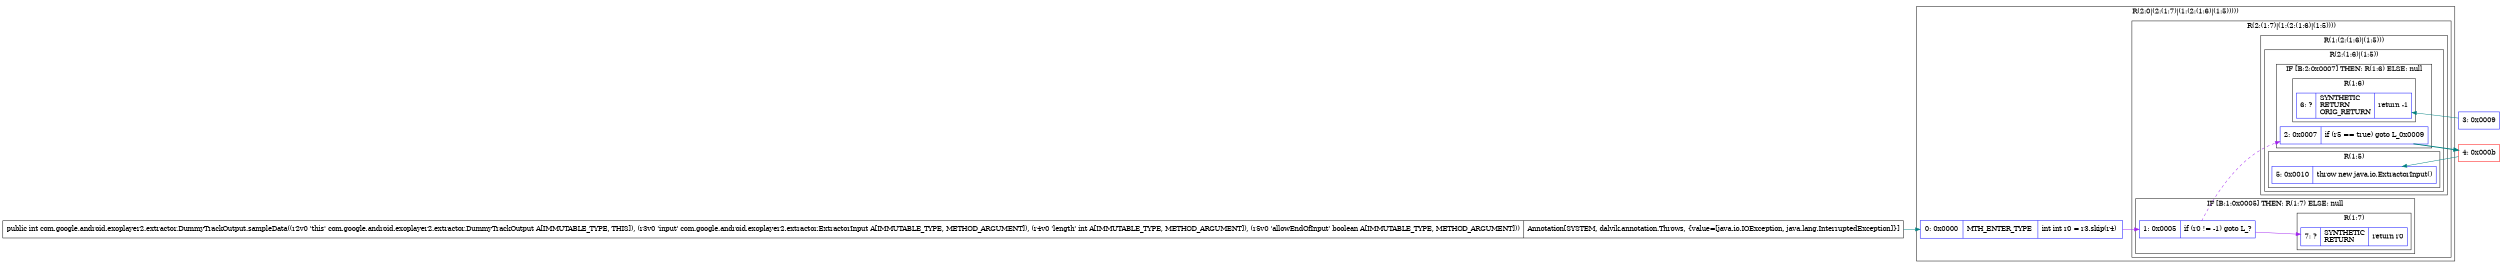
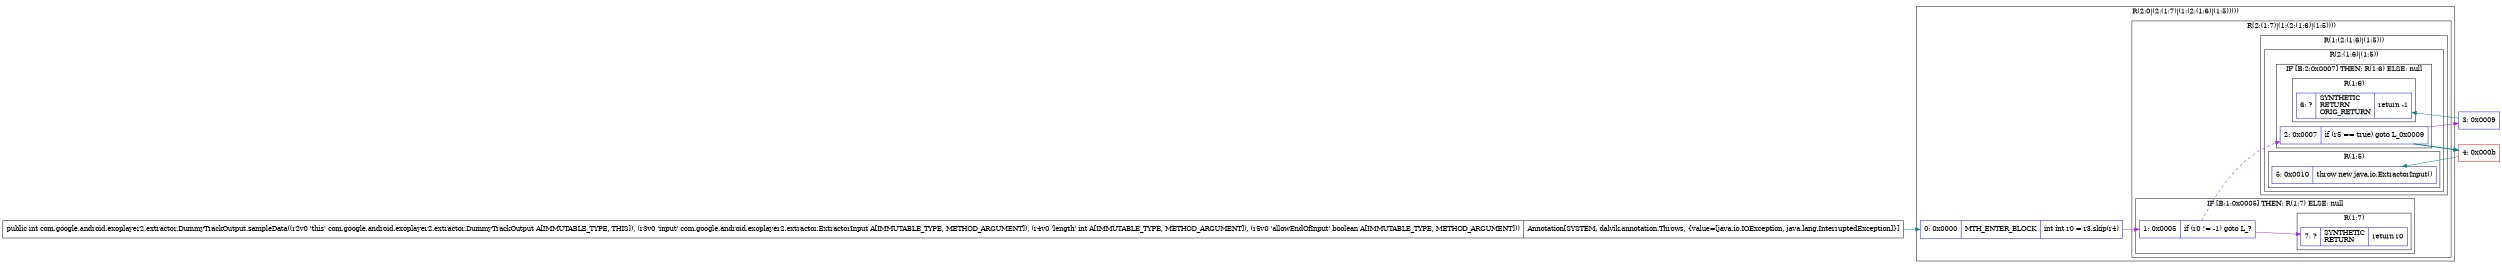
edge "2: 0x0007" -> "3: 0x0009": added
node "0: 0x0000": text "MTH_ENTER_TYPE" -> "MTH_ENTER_BLOCK"
